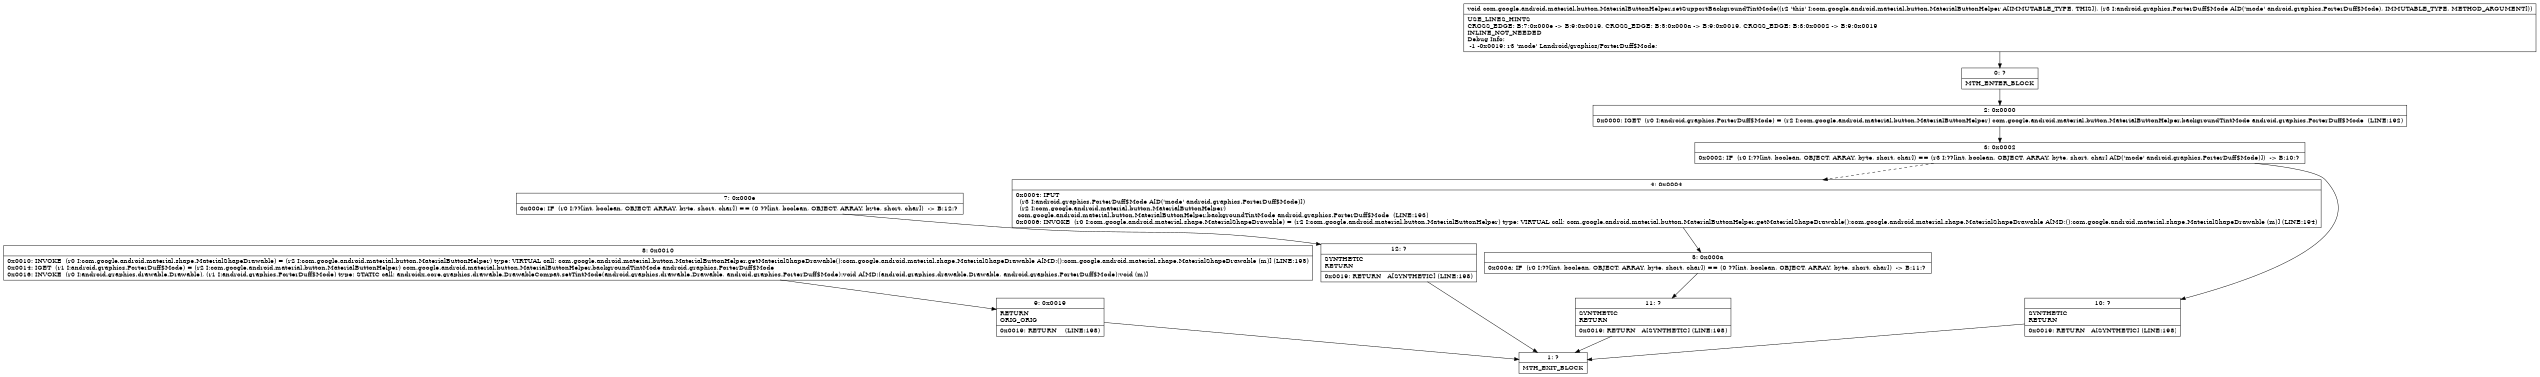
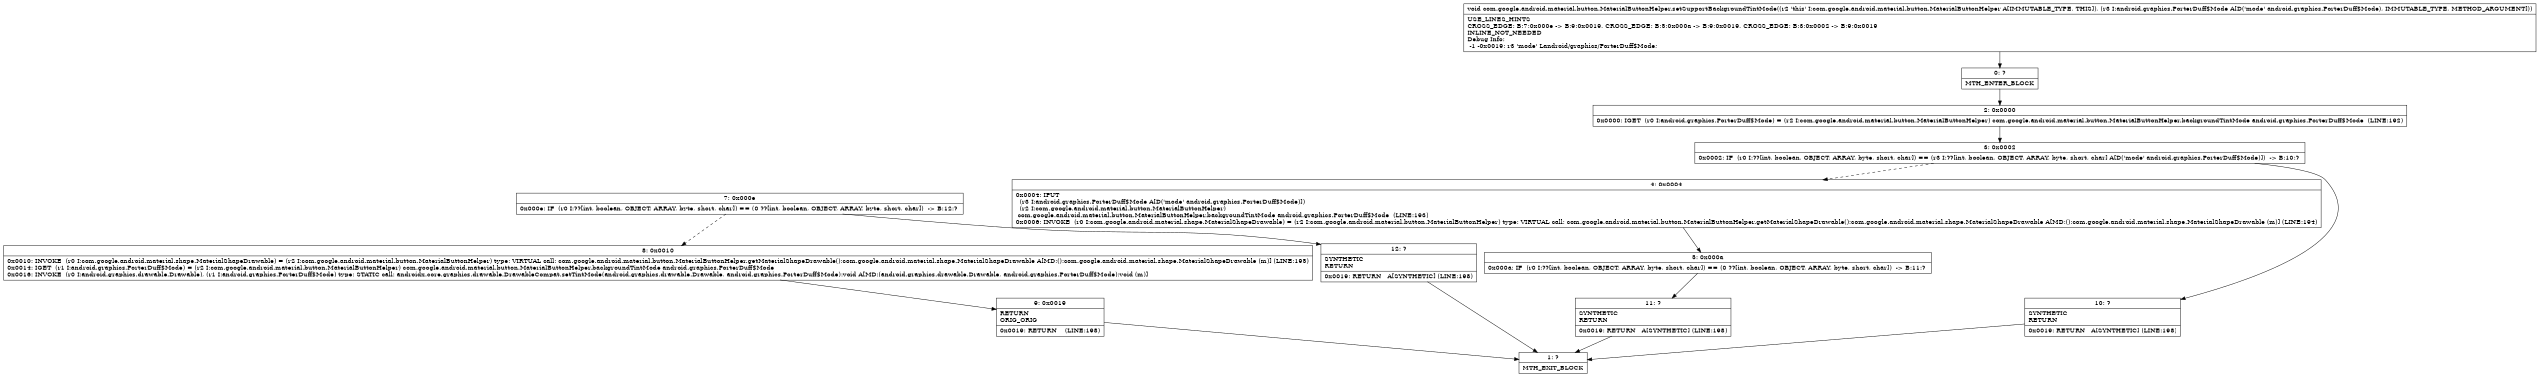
edge "7: 0x000e" -> "8: 0x0010": added
